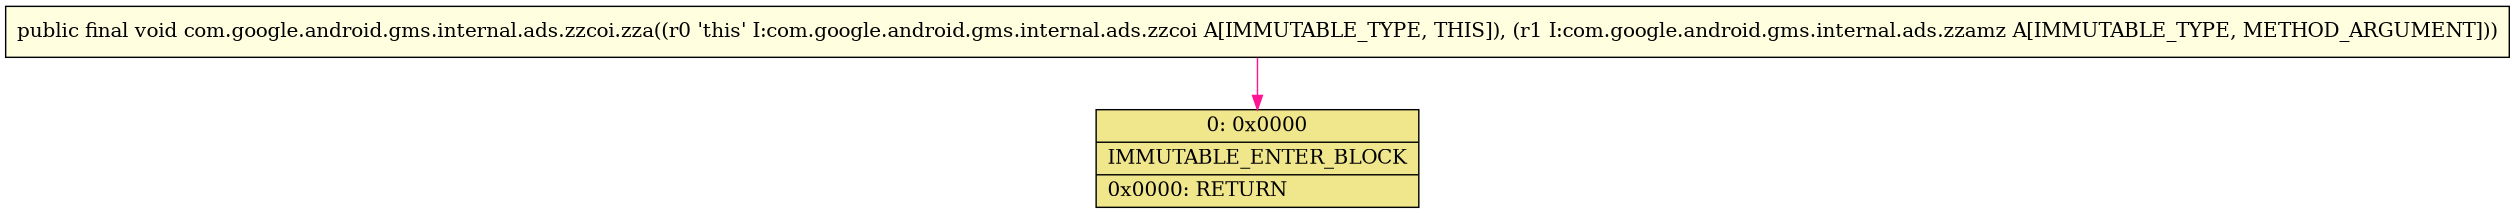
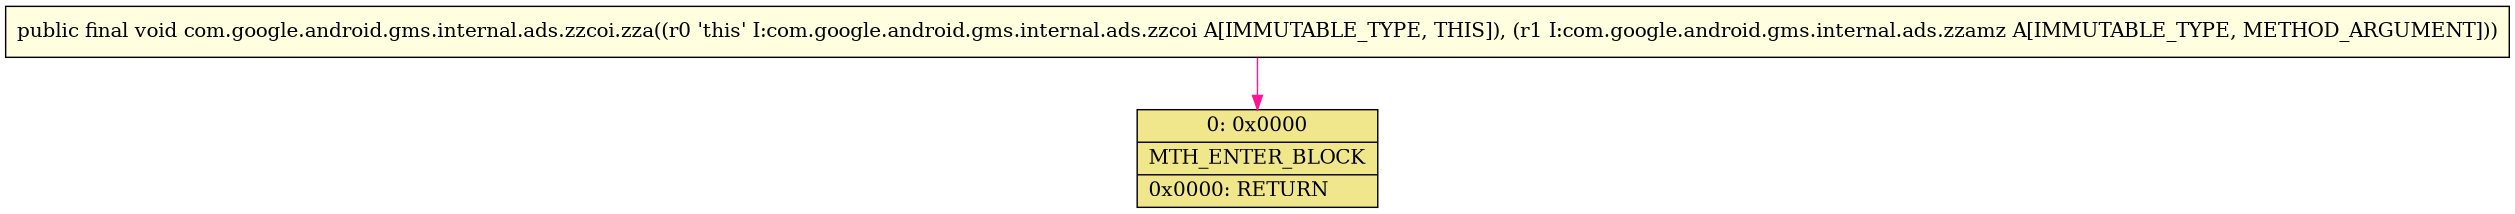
node "0: 0x0000": text "IMMUTABLE_ENTER_BLOCK" -> "MTH_ENTER_BLOCK"
